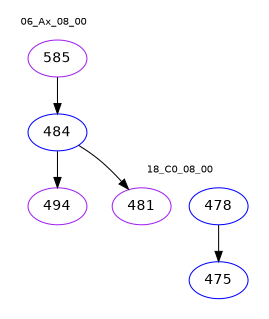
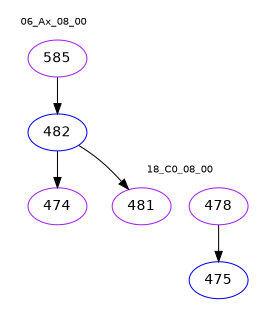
node "484": label "484" -> "482"
node "494": label "494" -> "474"
node "478": color blue -> purple
